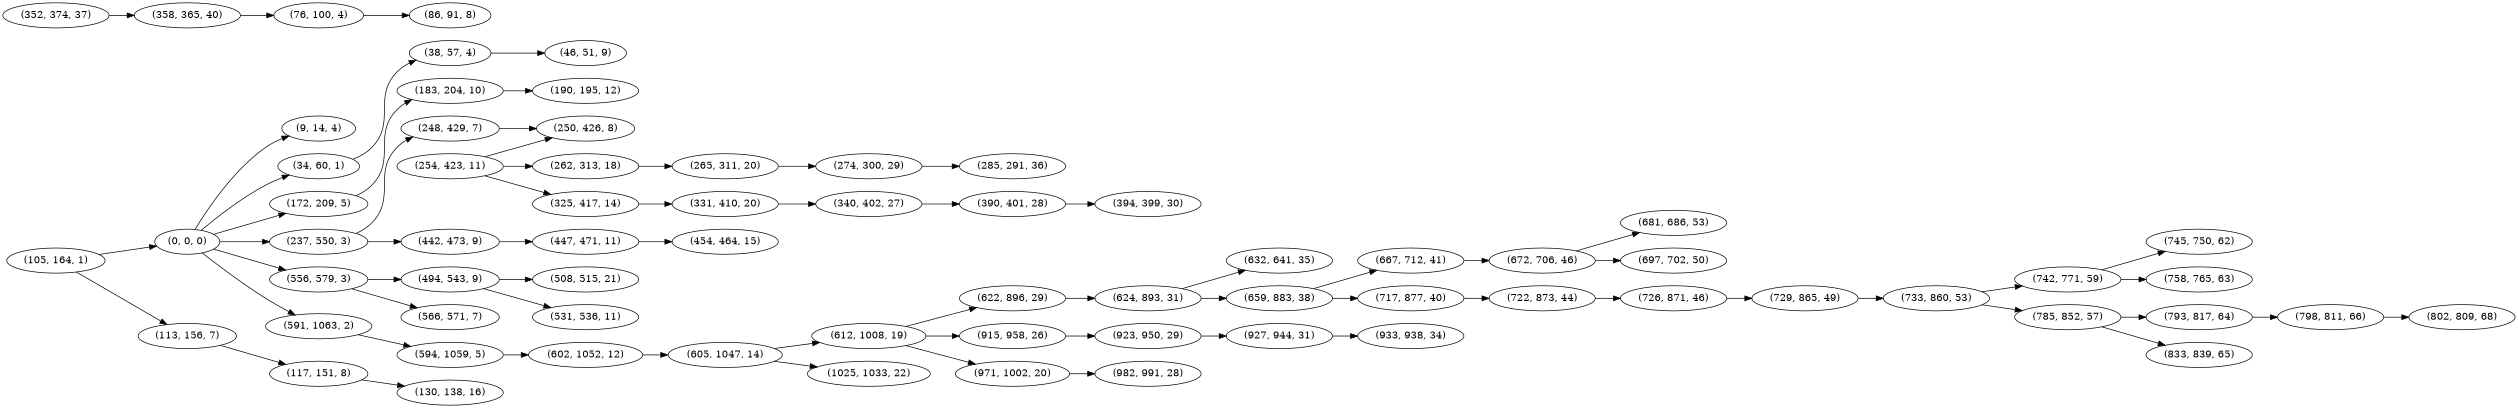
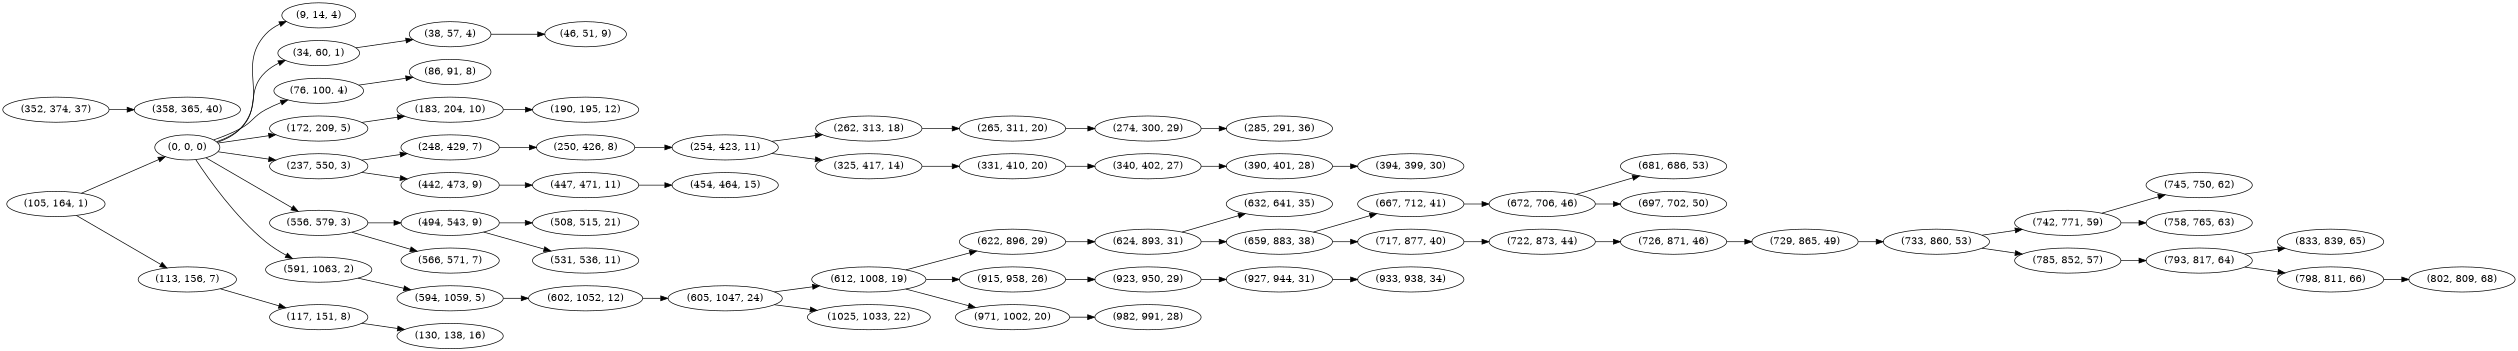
edge "(358, 365, 40)" -> "(76, 100, 4)": now "(0, 0, 0)" -> "(76, 100, 4)"
edge "(254, 423, 11)" -> "(250, 426, 8)": reversed
edge "(785, 852, 57)" -> "(833, 839, 65)": now "(793, 817, 64)" -> "(833, 839, 65)"
node "(605, 1047, 14)": label "(605, 1047, 14)" -> "(605, 1047, 24)"
